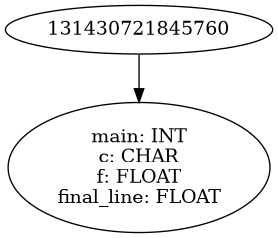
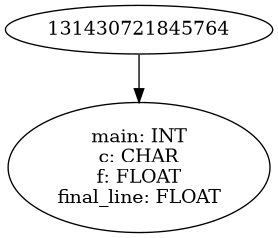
node "131430721845760": label "131430721845760" -> "131430721845764"
